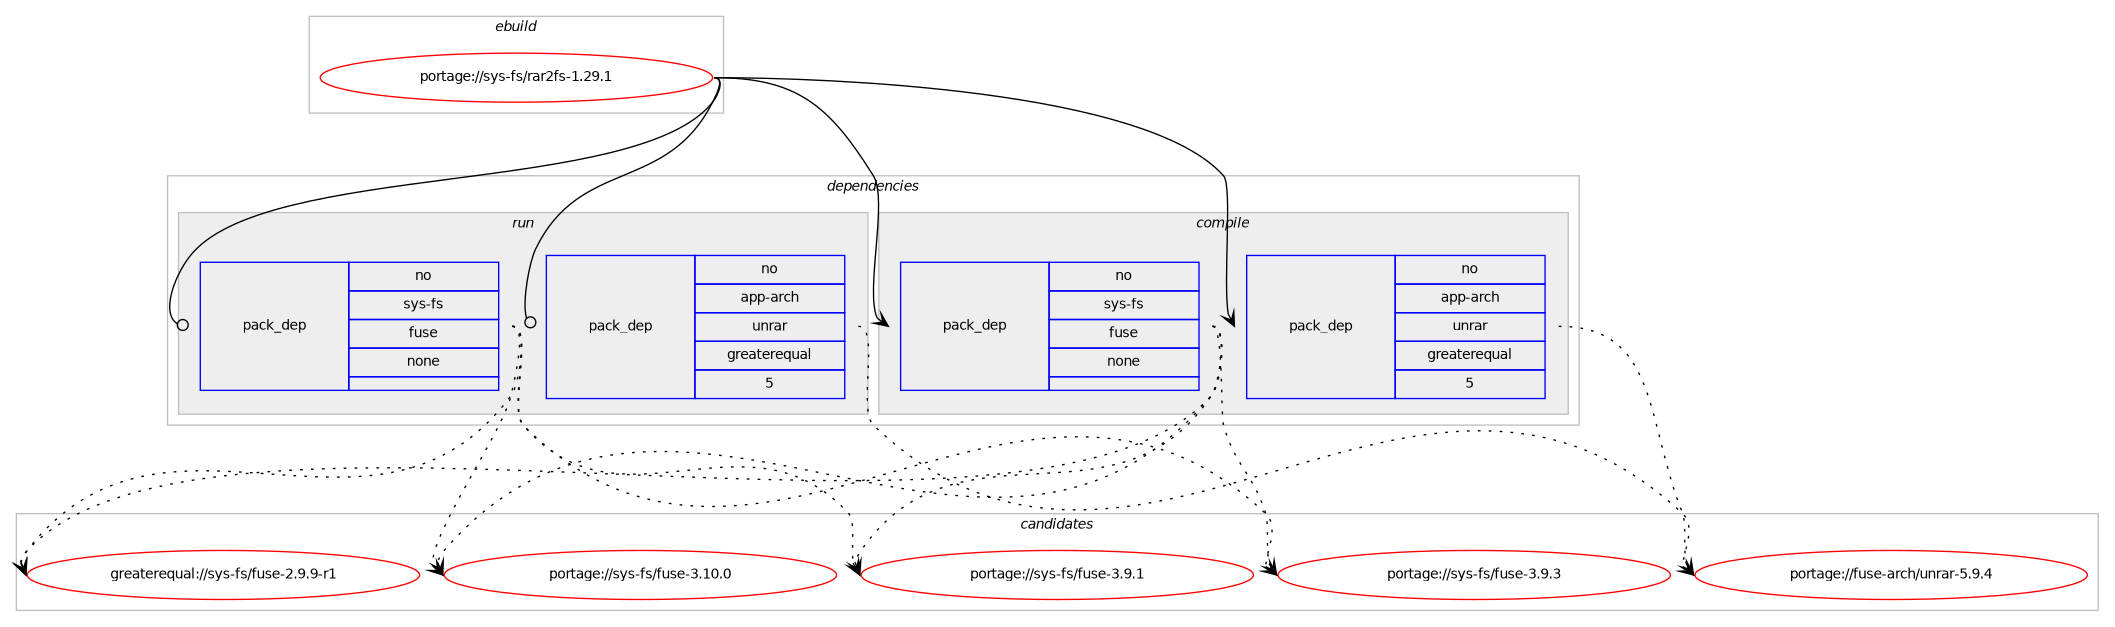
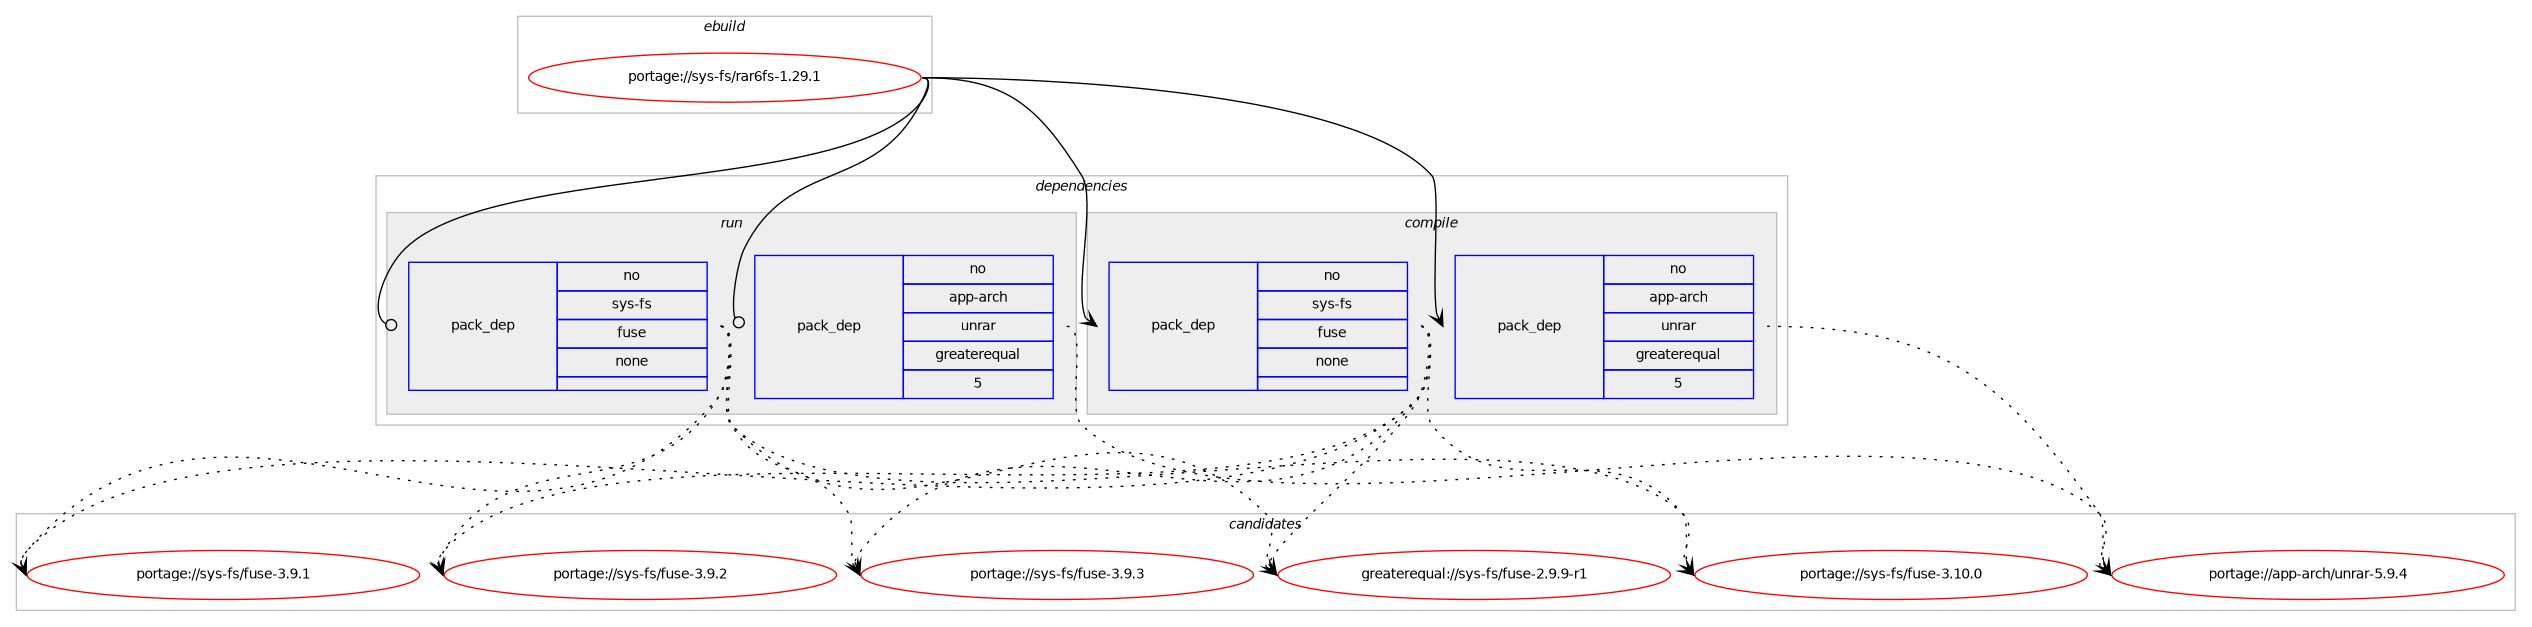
node "portage://sys-fs/rar2fs-1.29.1": label "portage://sys-fs/rar2fs-1.29.1" -> "portage://sys-fs/rar6fs-1.29.1"
node "portage://sys-fs/fuse-3.9.2": added
node "portage://fuse-arch/unrar-5.9.4": label "portage://fuse-arch/unrar-5.9.4" -> "portage://app-arch/unrar-5.9.4"
